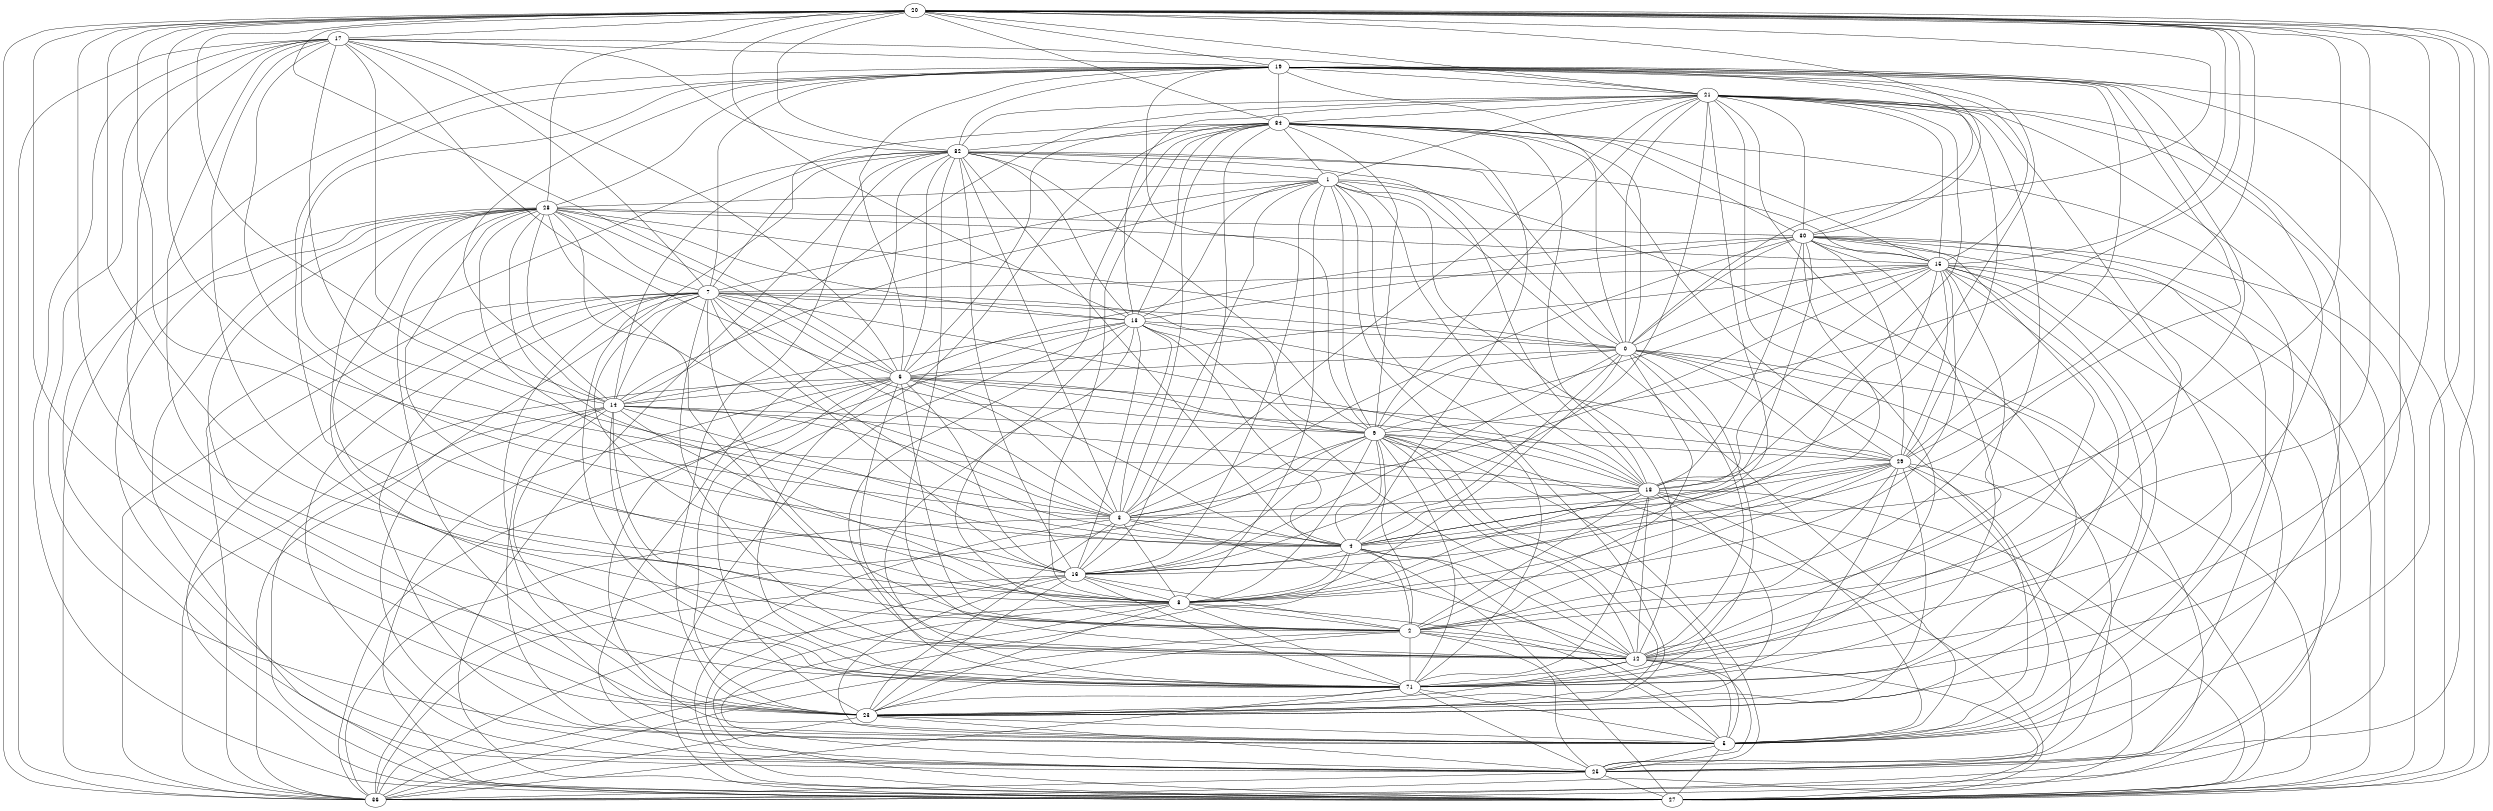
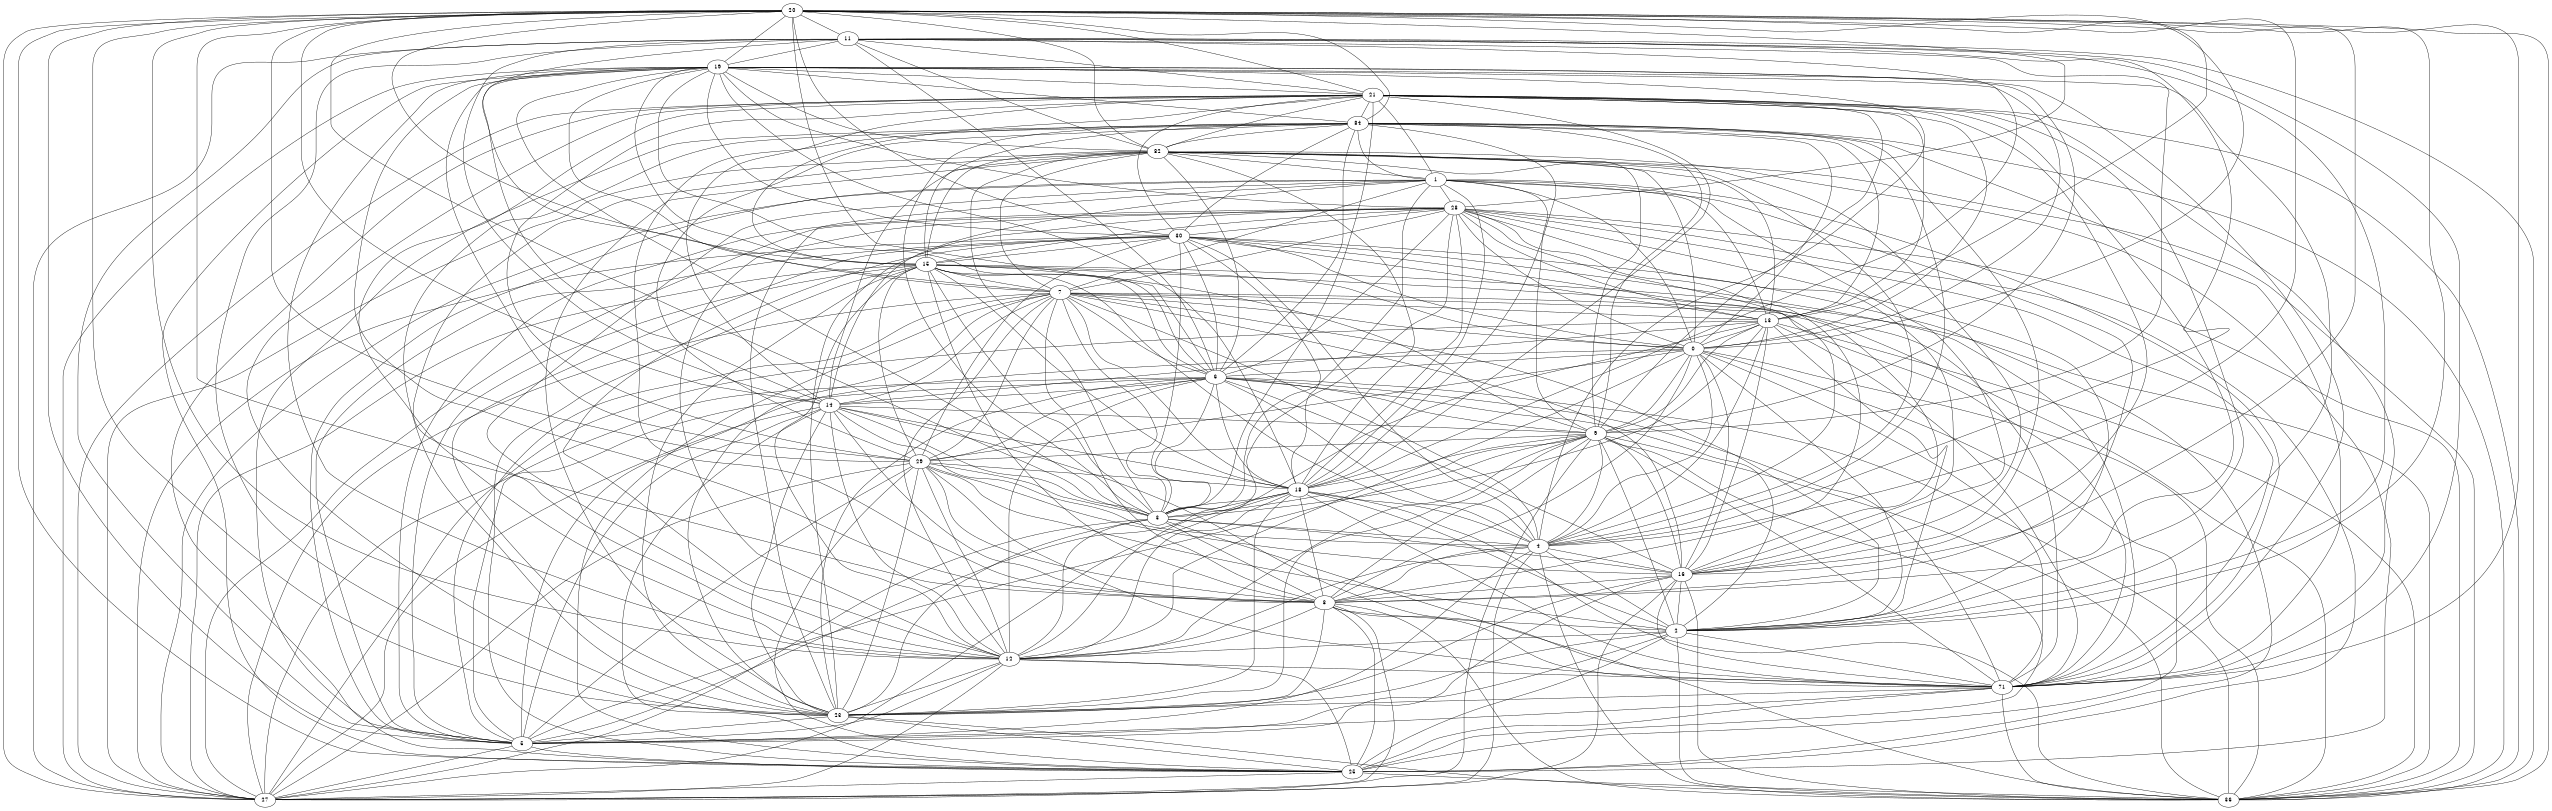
node "17": label "17" -> "11"
edge "20" -- "9": removed
edge "28" -- "14": now "28" -- "18"
